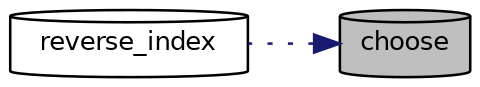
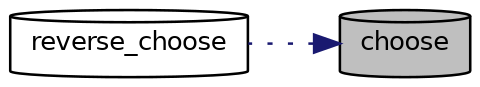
node "reverse_index": label "reverse_index" -> "reverse_choose"
